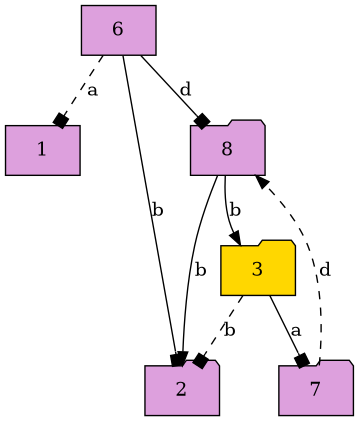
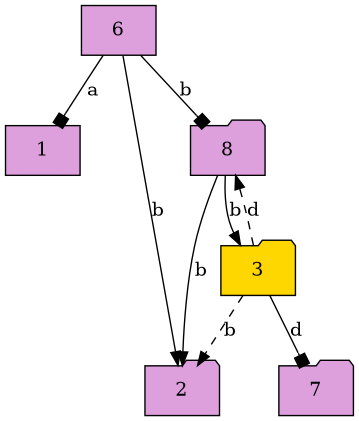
edge "6" -> "1": style dashed -> solid
edge "6" -> "8": label "d" -> "b"
edge "6" -> "2": arrowhead box -> normal
edge "7" -> "8": now "3" -> "8"
edge "3" -> "2": arrowhead box -> normal
edge "3" -> "7": label "a" -> "d"
